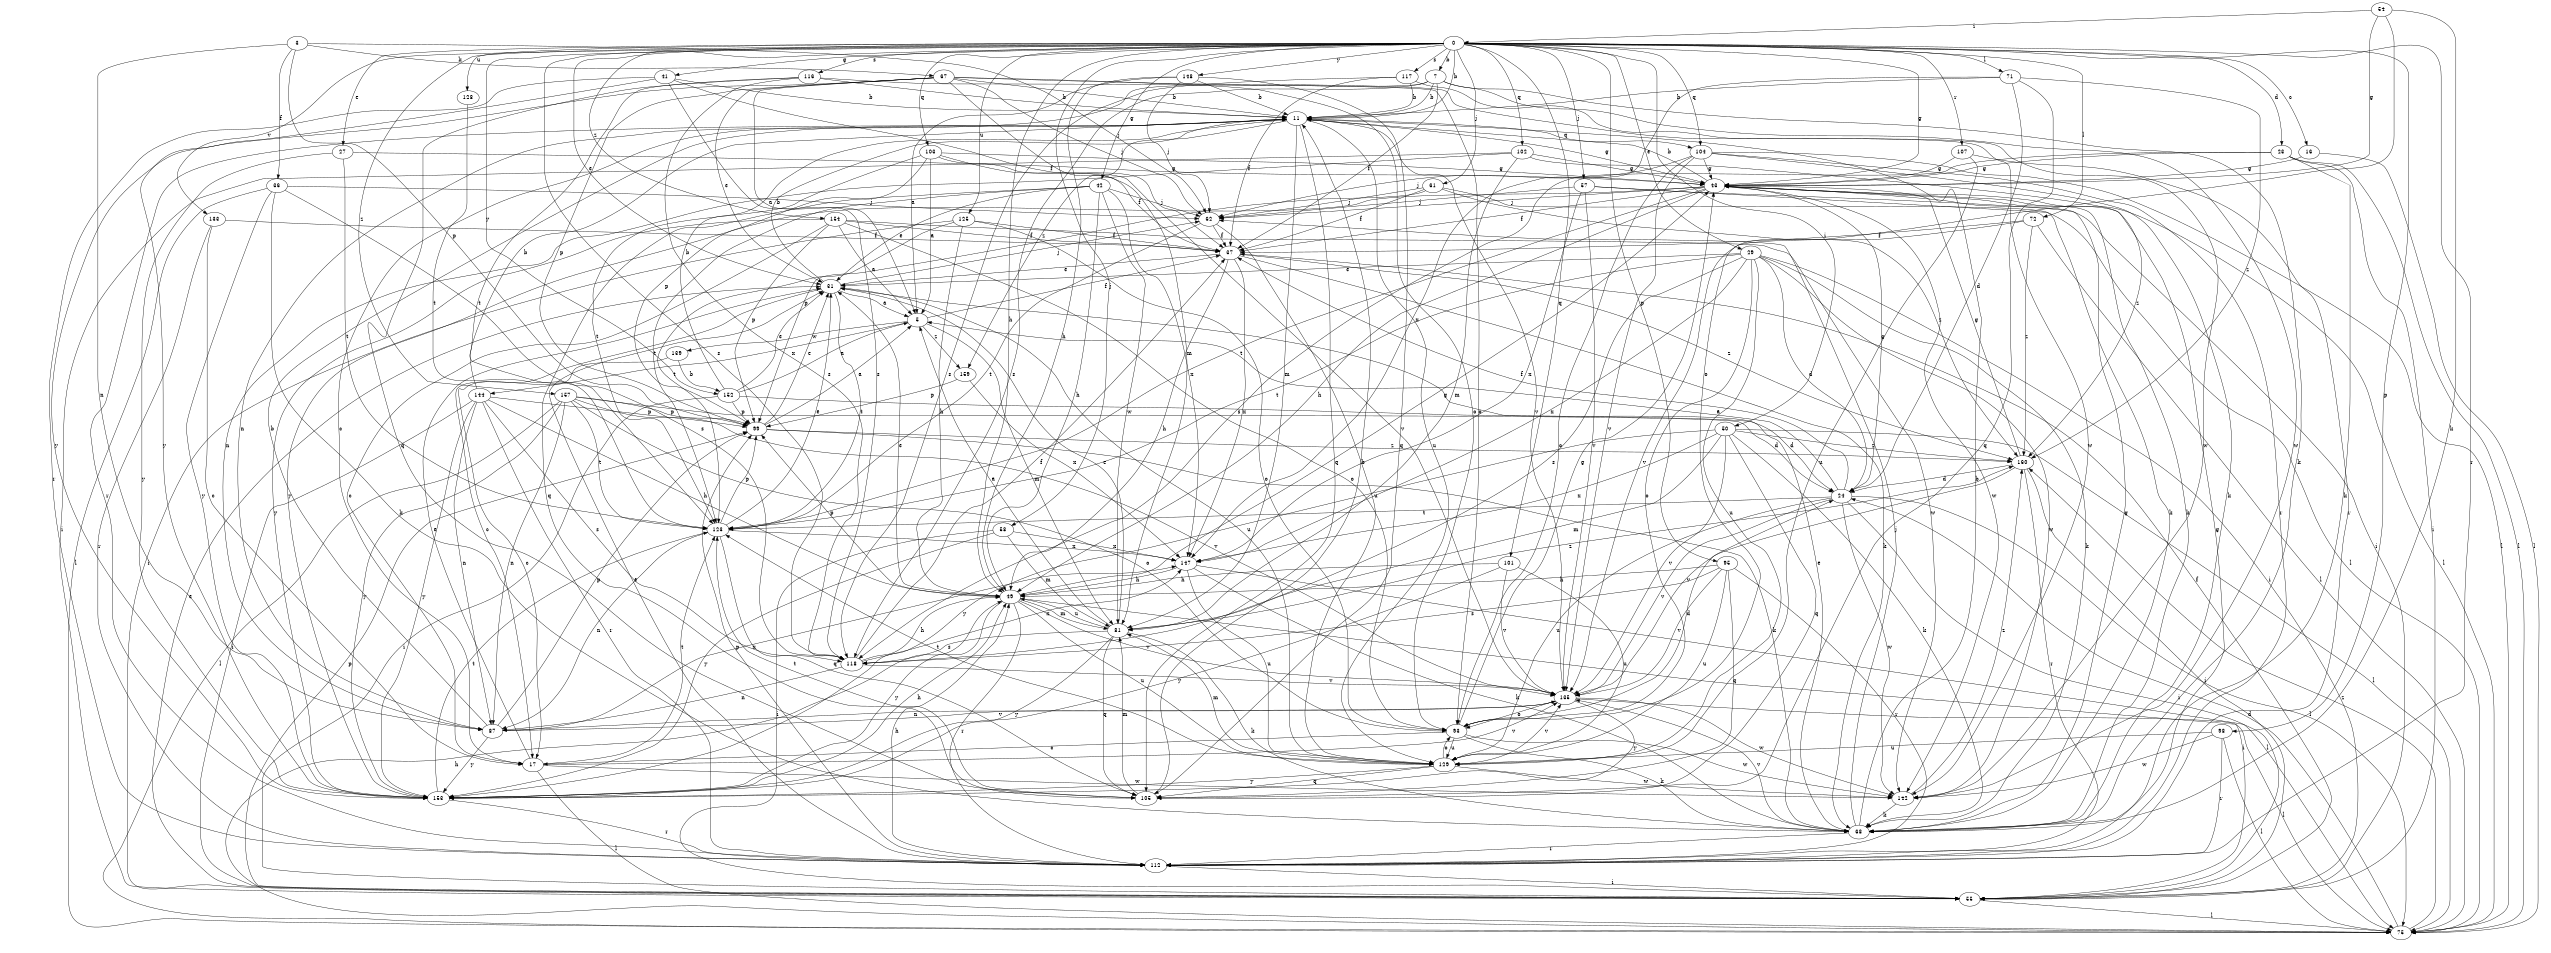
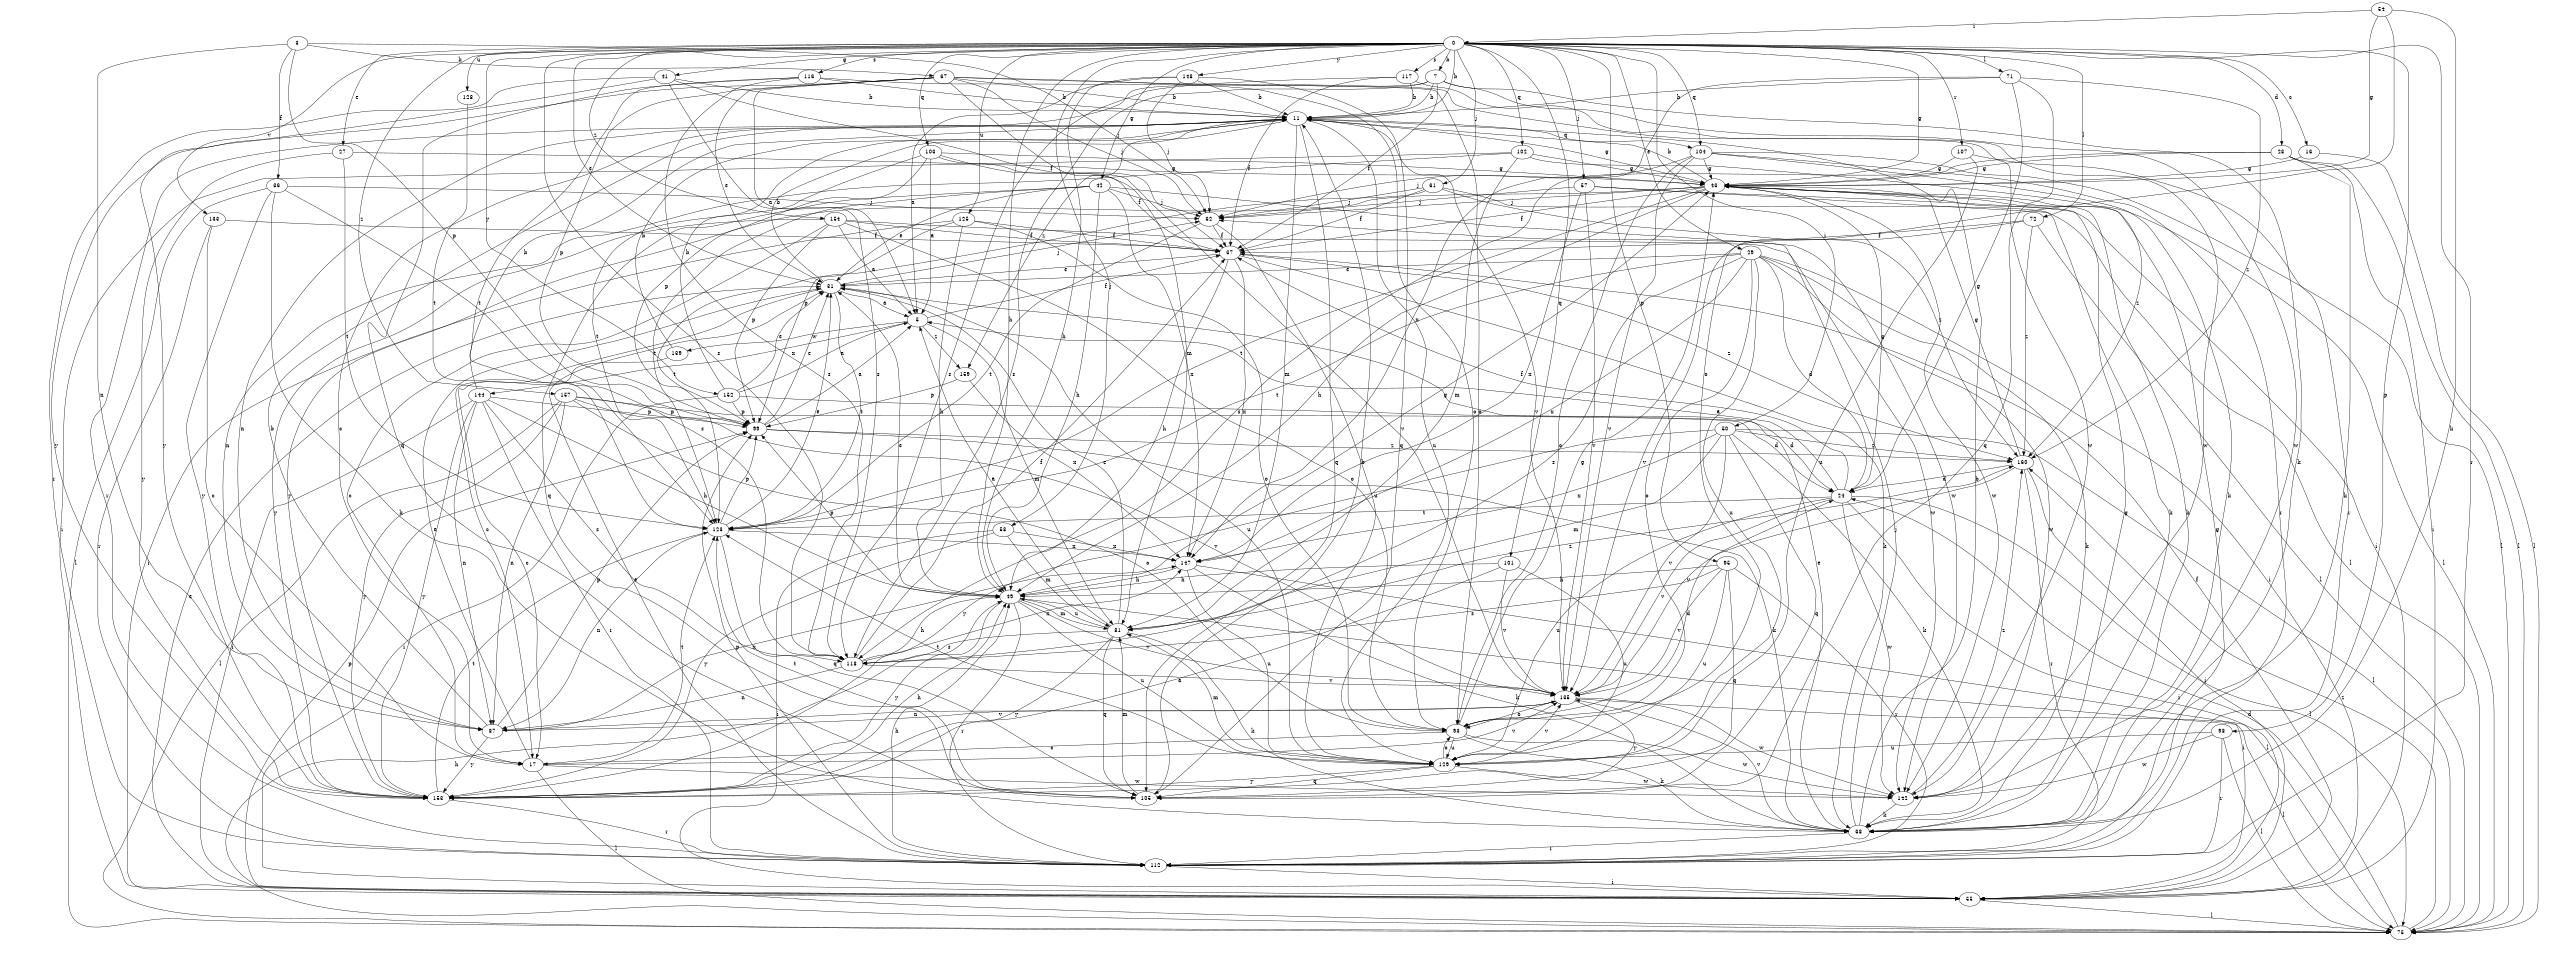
edge "71" -> "24": label "d" -> "g"
edge "139" -> "152": now "139" -> "11"
edge "42" -> "81": now "42" -> "142"
edge "157" -> "123": removed, label "t"
edge "101" -> "153": label "y" -> "a"
